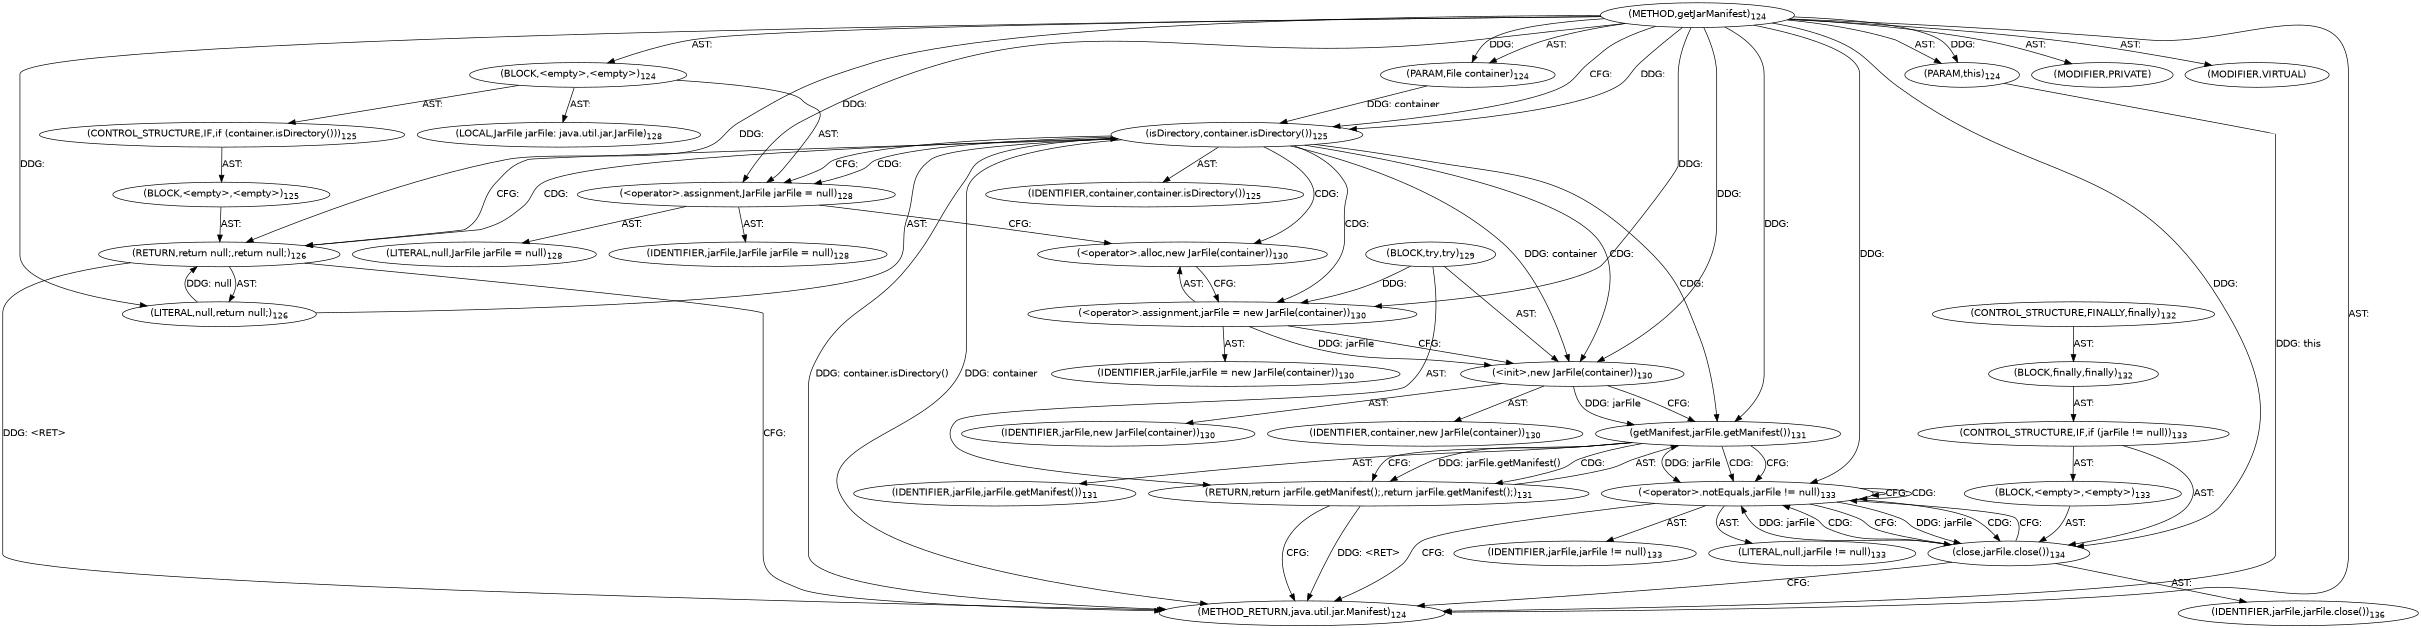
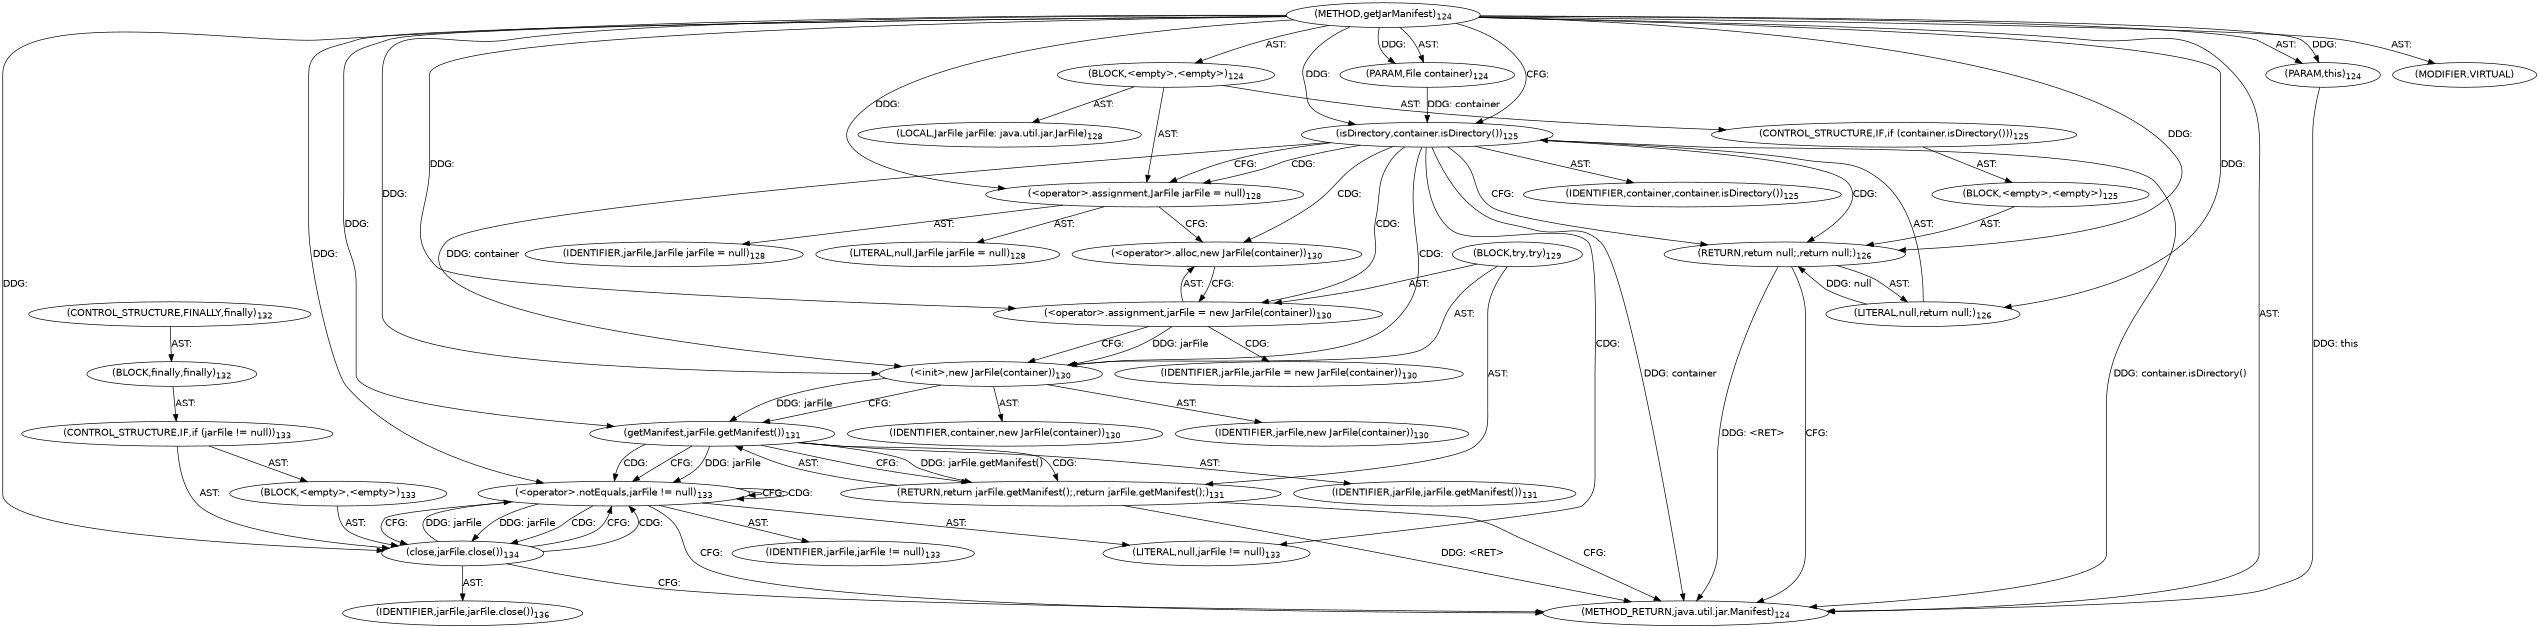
node "(MODIFIER,PRIVATE)": removed
edge "(isDirectory,container.isDirectory())" -> "(getManifest,jarFile.getManifest())": now "(isDirectory,container.isDirectory())" -> "(LITERAL,null,jarFile != null)"
edge "(BLOCK,try,try)" -> "(<operator>.assignment,jarFile = new JarFile(container))": label "DDG: " -> "AST: "
edge "(<operator>.assignment,jarFile = new JarFile(container))" -> "(IDENTIFIER,jarFile,jarFile = new JarFile(container))": label "AST: " -> "CDG: "
